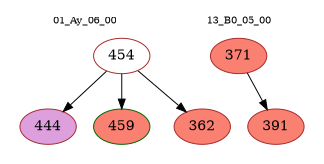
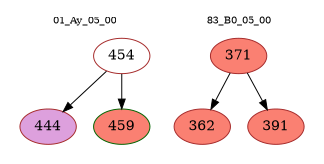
cluster "01_Ay_06_00": label "01_Ay_06_00" -> "01_Ay_05_00"
cluster "13_B0_05_00": label "13_B0_05_00" -> "83_B0_05_00"
edge "454" -> "362": now "371" -> "362"
